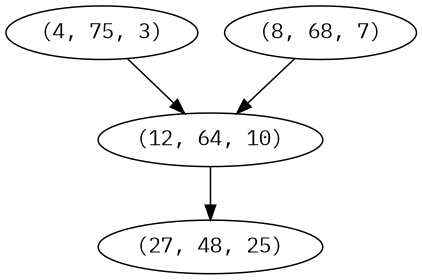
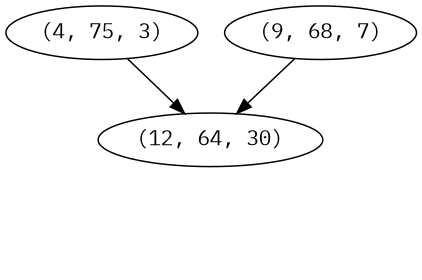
node "(8, 68, 7)": label "(8, 68, 7)" -> "(9, 68, 7)"
node "(12, 64, 10)": label "(12, 64, 10)" -> "(12, 64, 30)"
node "(27, 48, 25)": removed
